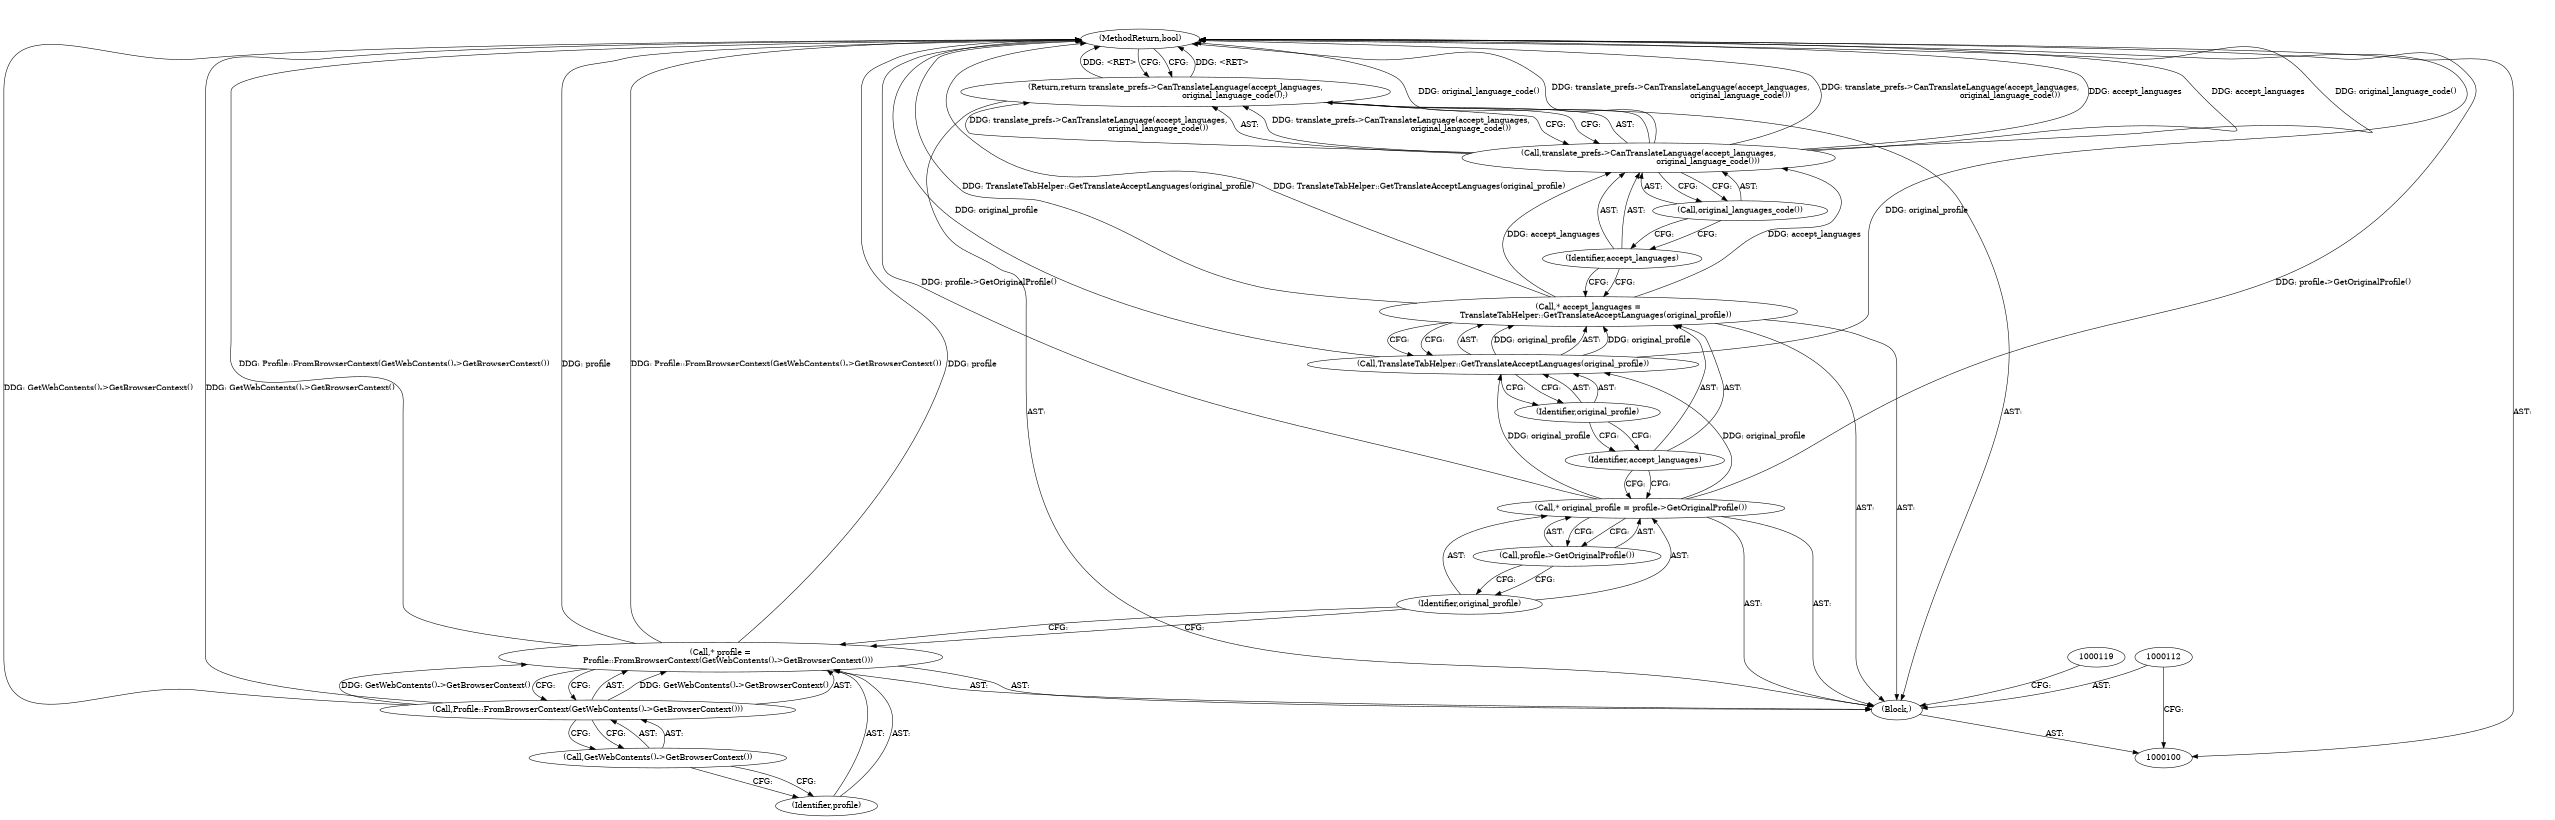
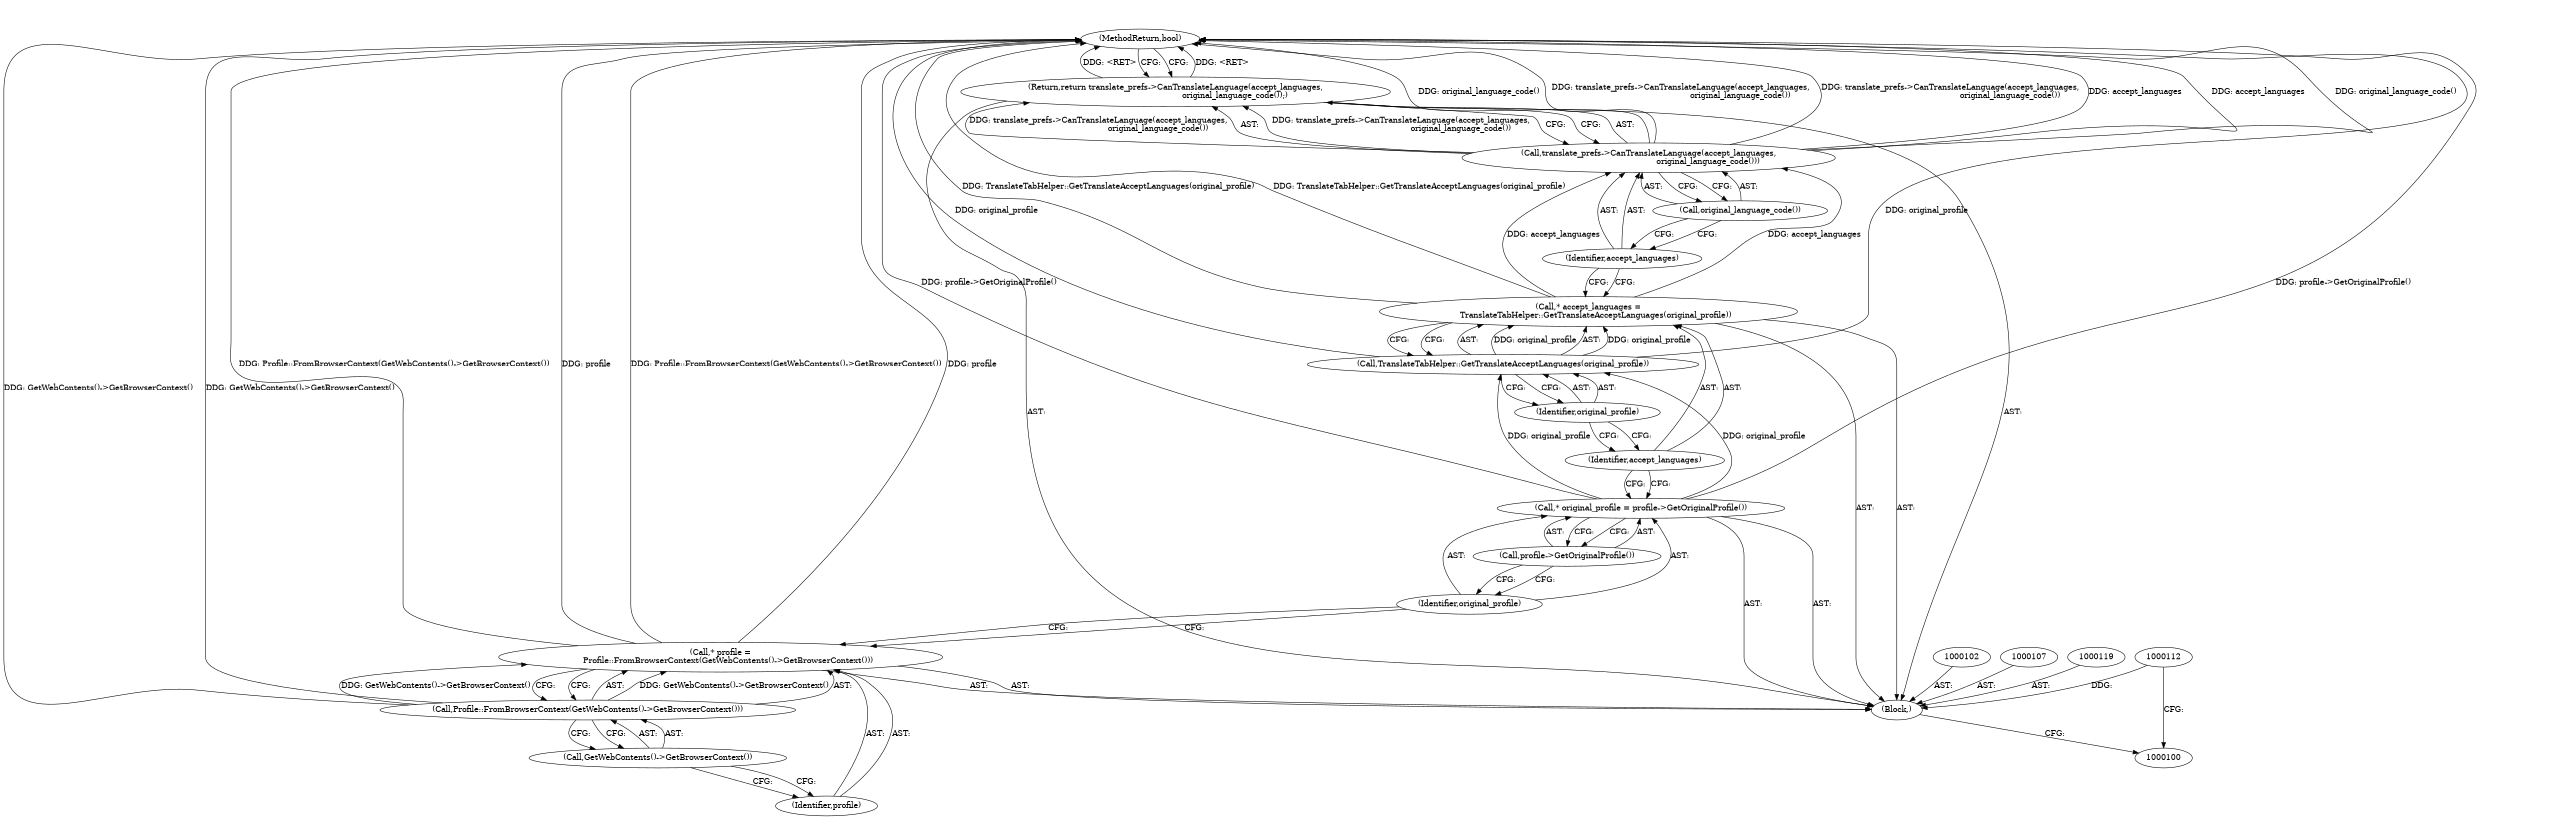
edge "(MethodReturn,bool)" -> "1000100": removed, label "AST:"
node "(Call,original_languages_code())": label "(Call,original_languages_code())" -> "(Call,original_language_code())"
node "1000102": added
node "1000107": added
edge "1000119" -> "(Block,)": label "CFG: " -> "AST: "
edge "1000112" -> "(Block,)": label "AST: " -> "DDG: "
edge "(Block,)" -> "1000100": label "AST: " -> "CFG: "
